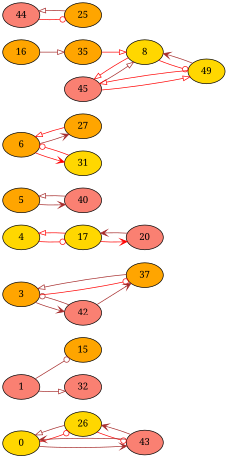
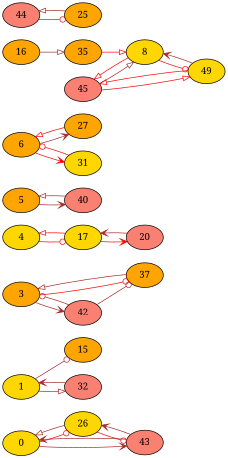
edge "42" -> "37": arrowhead vee -> odot
edge "32" -> "1": added
node "1": fillcolor salmon -> gold
